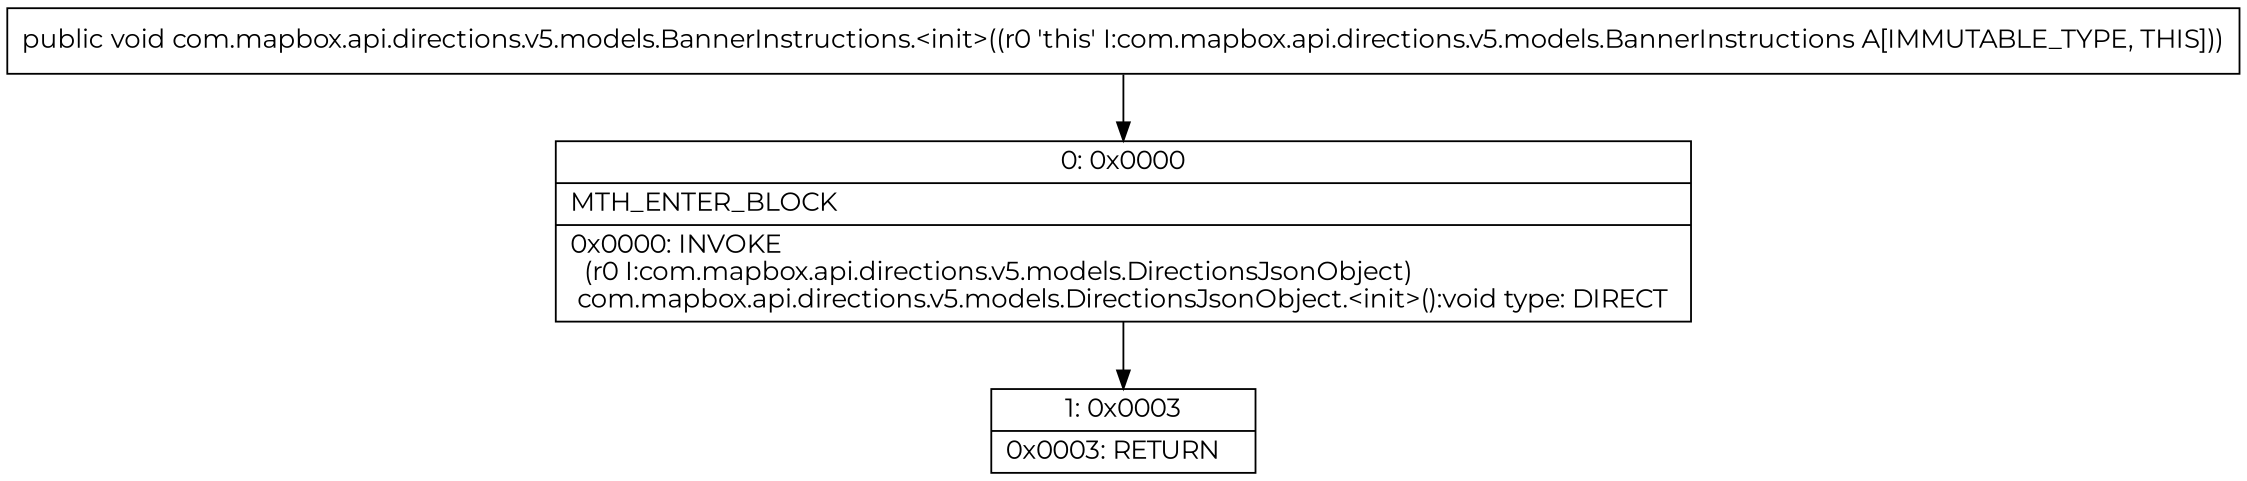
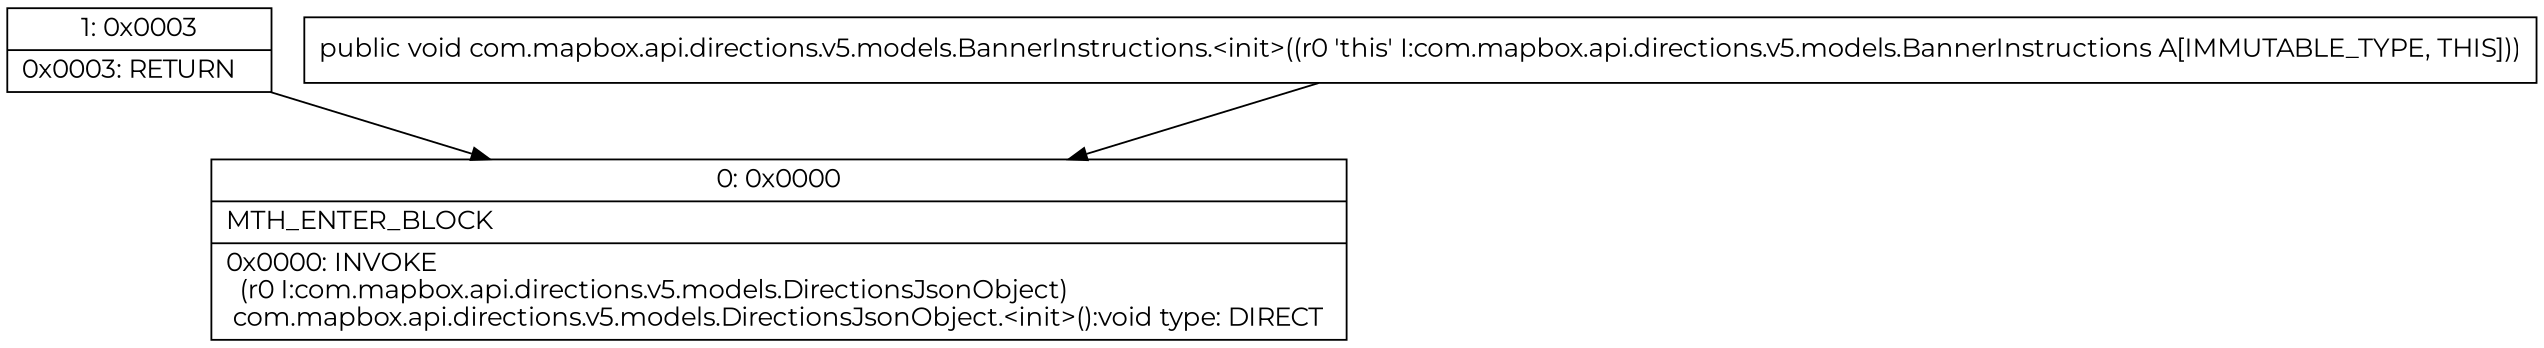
edge "0: 0x0000" -> "1: 0x0003": reversed
